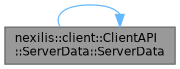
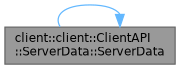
node "nexilis::client::ClientAPI ::ServerData::ServerData": label "nexilis::client::ClientAPI ::ServerData::ServerData" -> "client::client::ClientAPI ::ServerData::ServerData"
